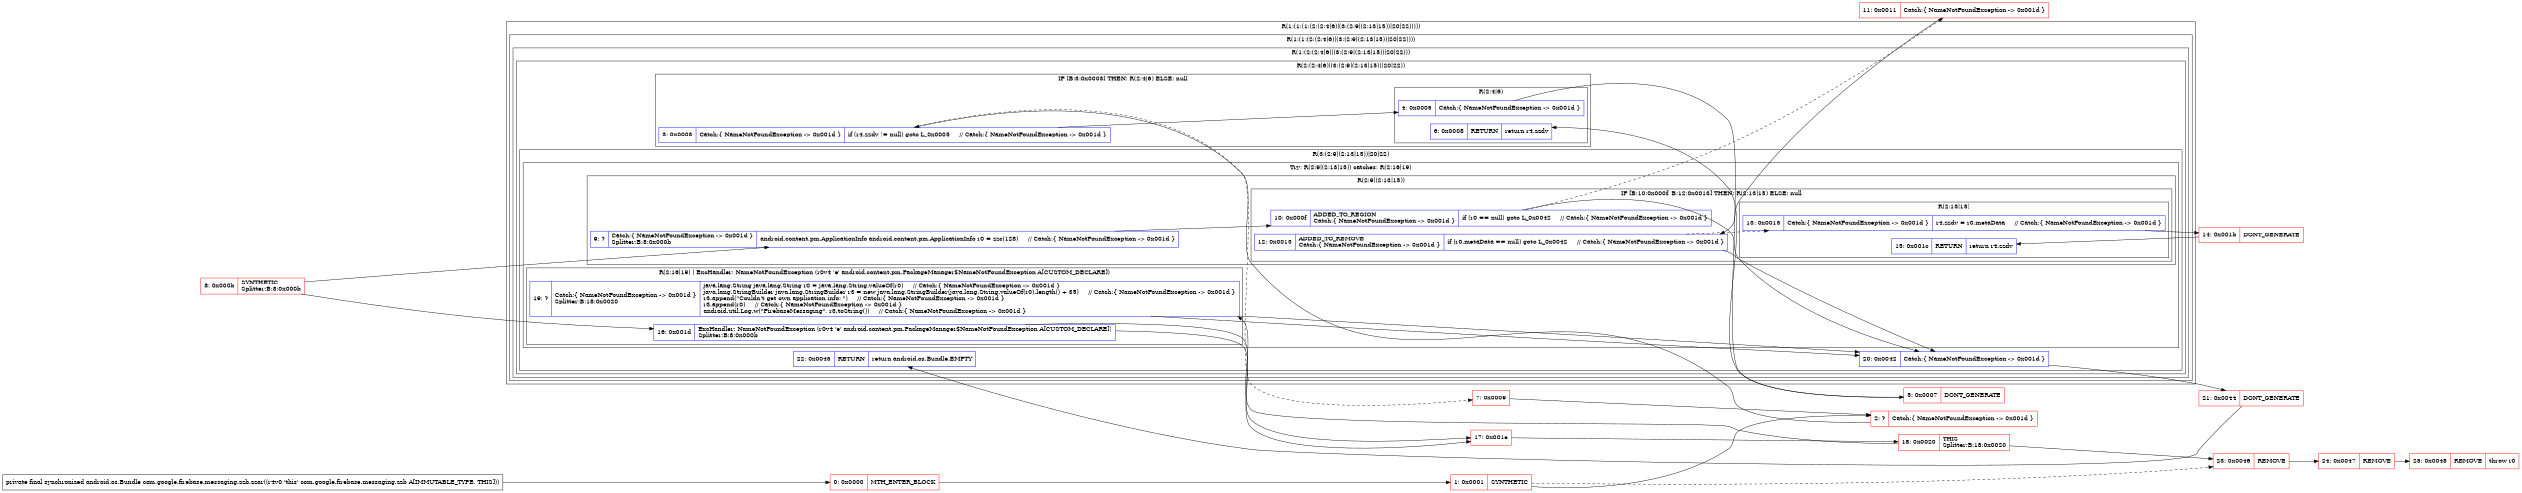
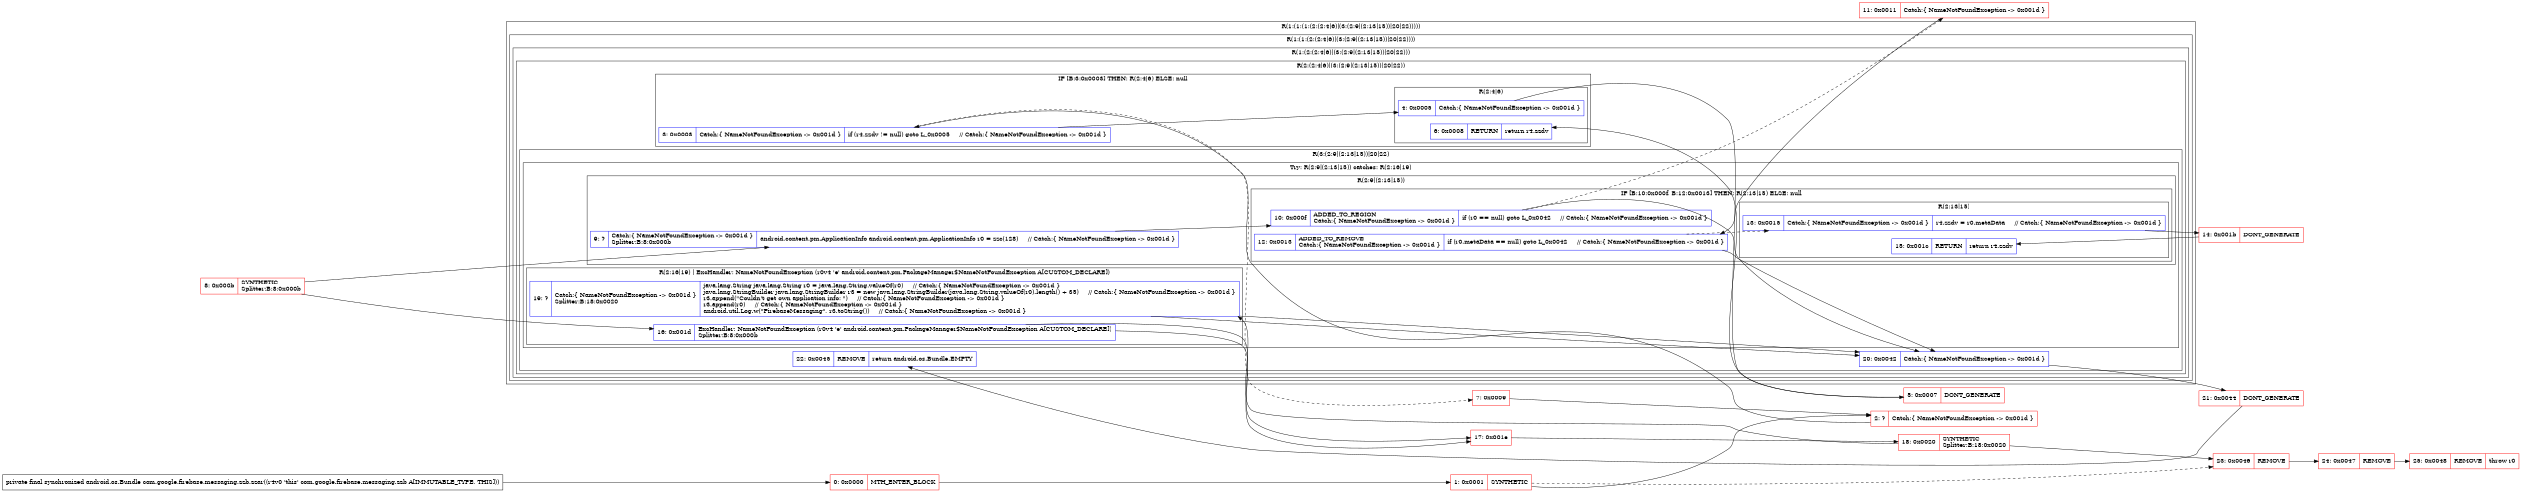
node "22: 0x0045": text "RETURN" -> "REMOVE"
node "18: 0x0020": text "THIS" -> "SYNTHETIC"
